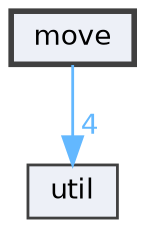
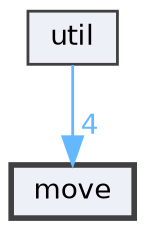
edge "move" -> "util": reversed
